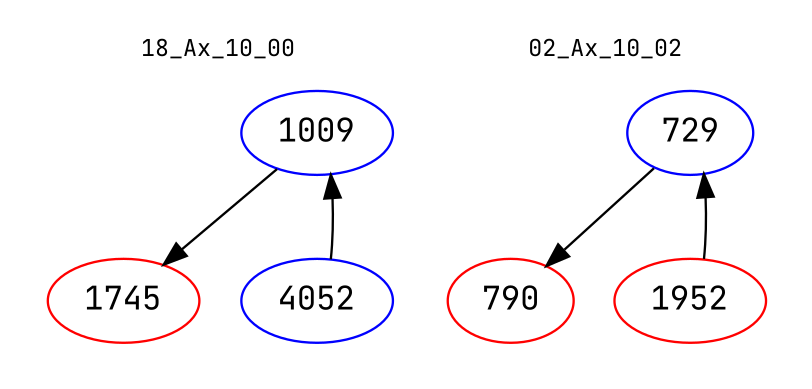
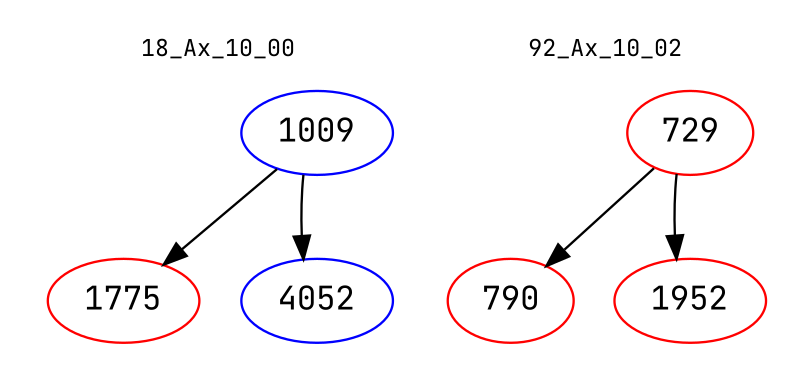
cluster "02_Ax_10_02": label "02_Ax_10_02" -> "92_Ax_10_02"
node "729": color blue -> red
edge "1952" -> "729": reversed
edge "4052" -> "1009": reversed
node "1745": label "1745" -> "1775"
